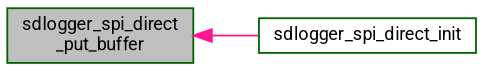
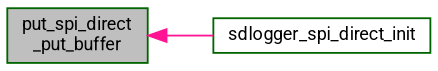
node "sdlogger_spi_direct _put_buffer": label "sdlogger_spi_direct _put_buffer" -> "put_spi_direct _put_buffer"
